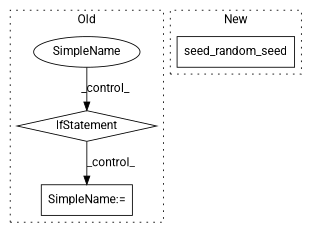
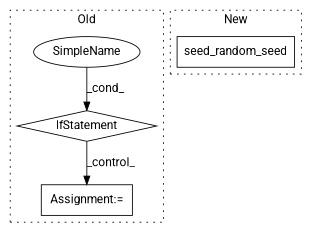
edge "SimpleName" -> "IfStatement": label "_control_" -> "_cond_"
node "SimpleName:=": label "SimpleName:=" -> "Assignment:="
